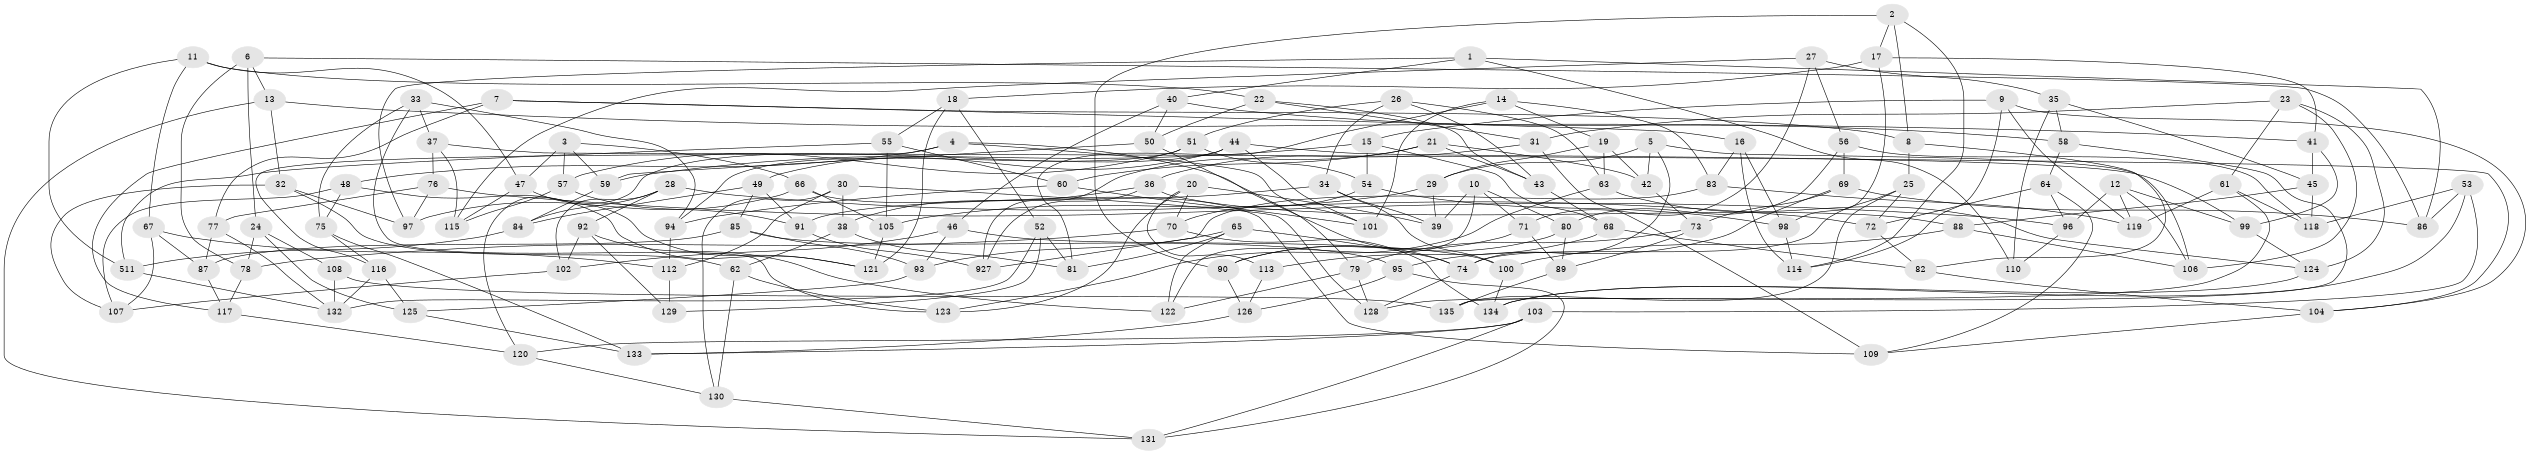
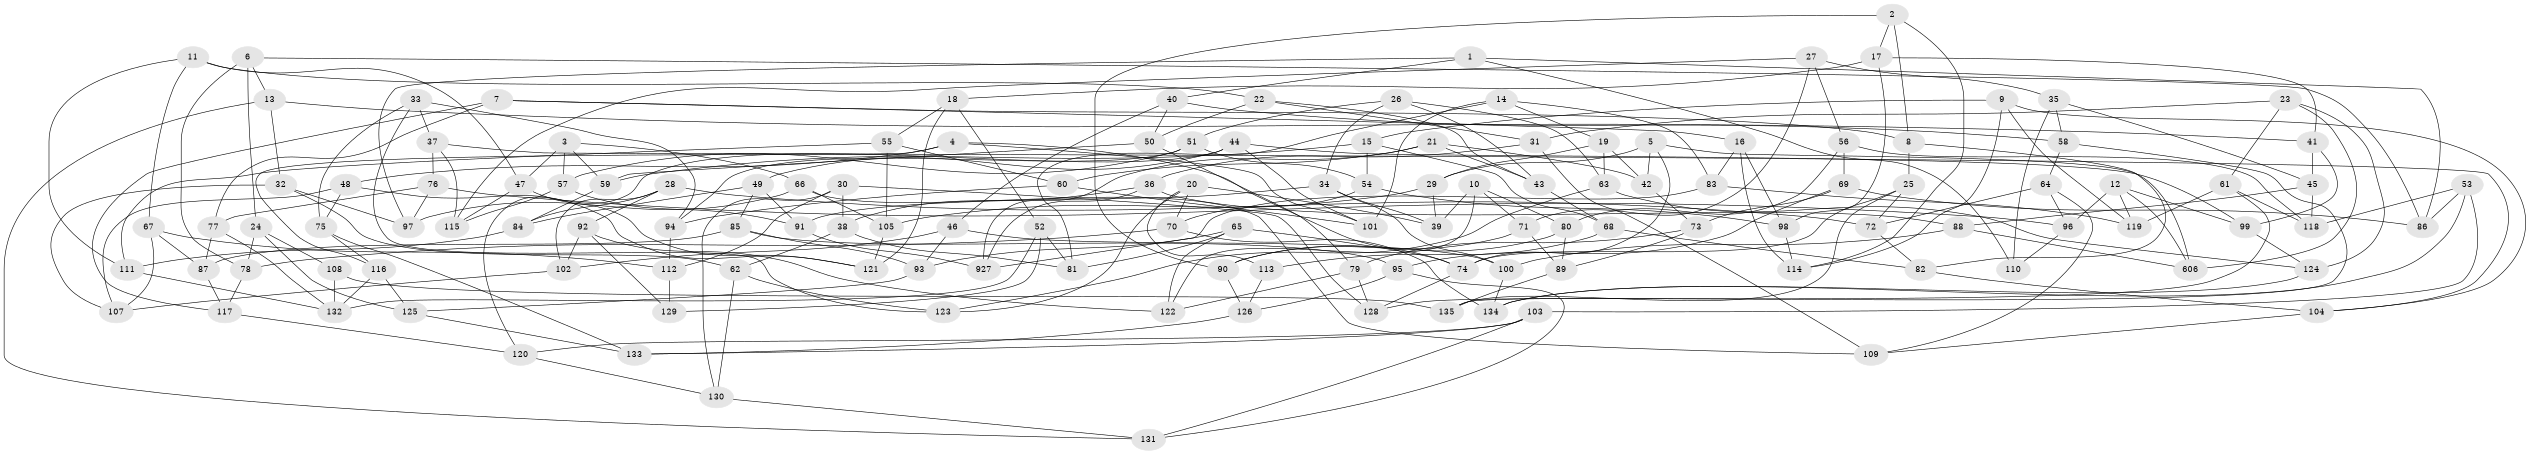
node "511": label "511" -> "111"
node "106": label "106" -> "606"
